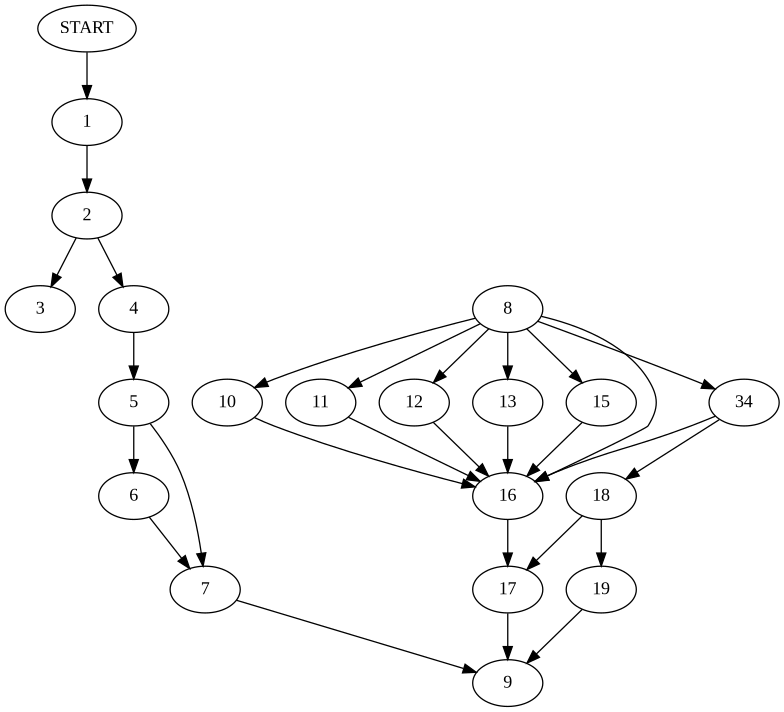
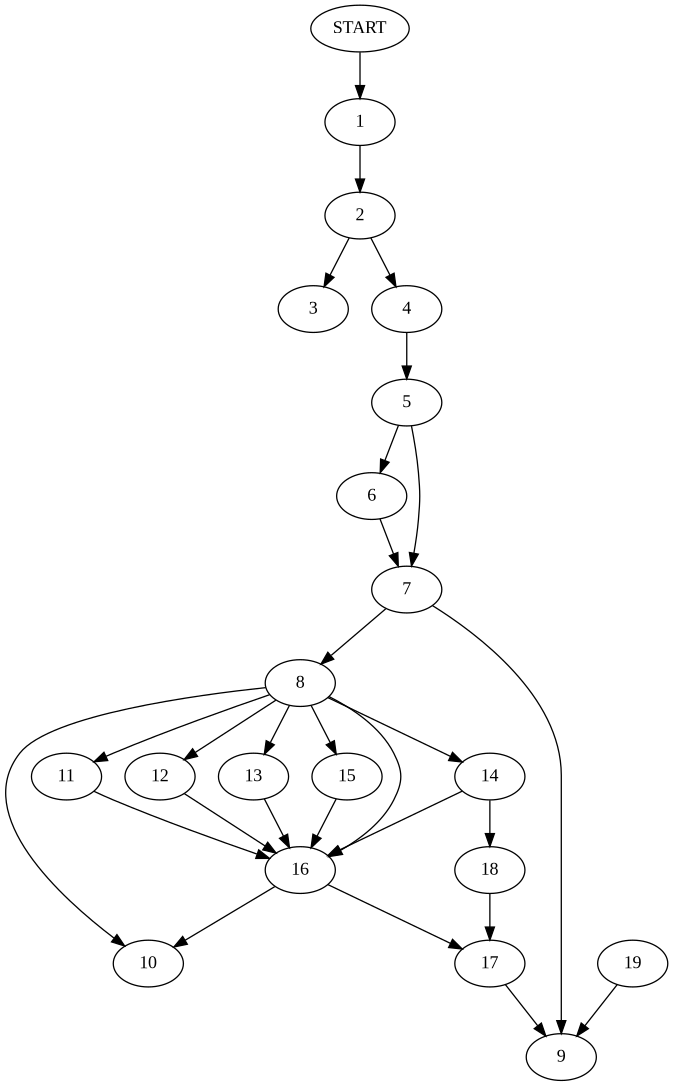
node "34": label "34" -> "14"
edge "10" -> "16": reversed
edge "18" -> "19": removed
edge "7" -> "8": added
